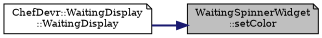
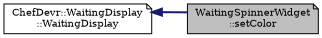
edge "ChefDevr::WaitingDisplay ::WaitingDisplay" -> "WaitingSpinnerWidget ::setColor": reversed
